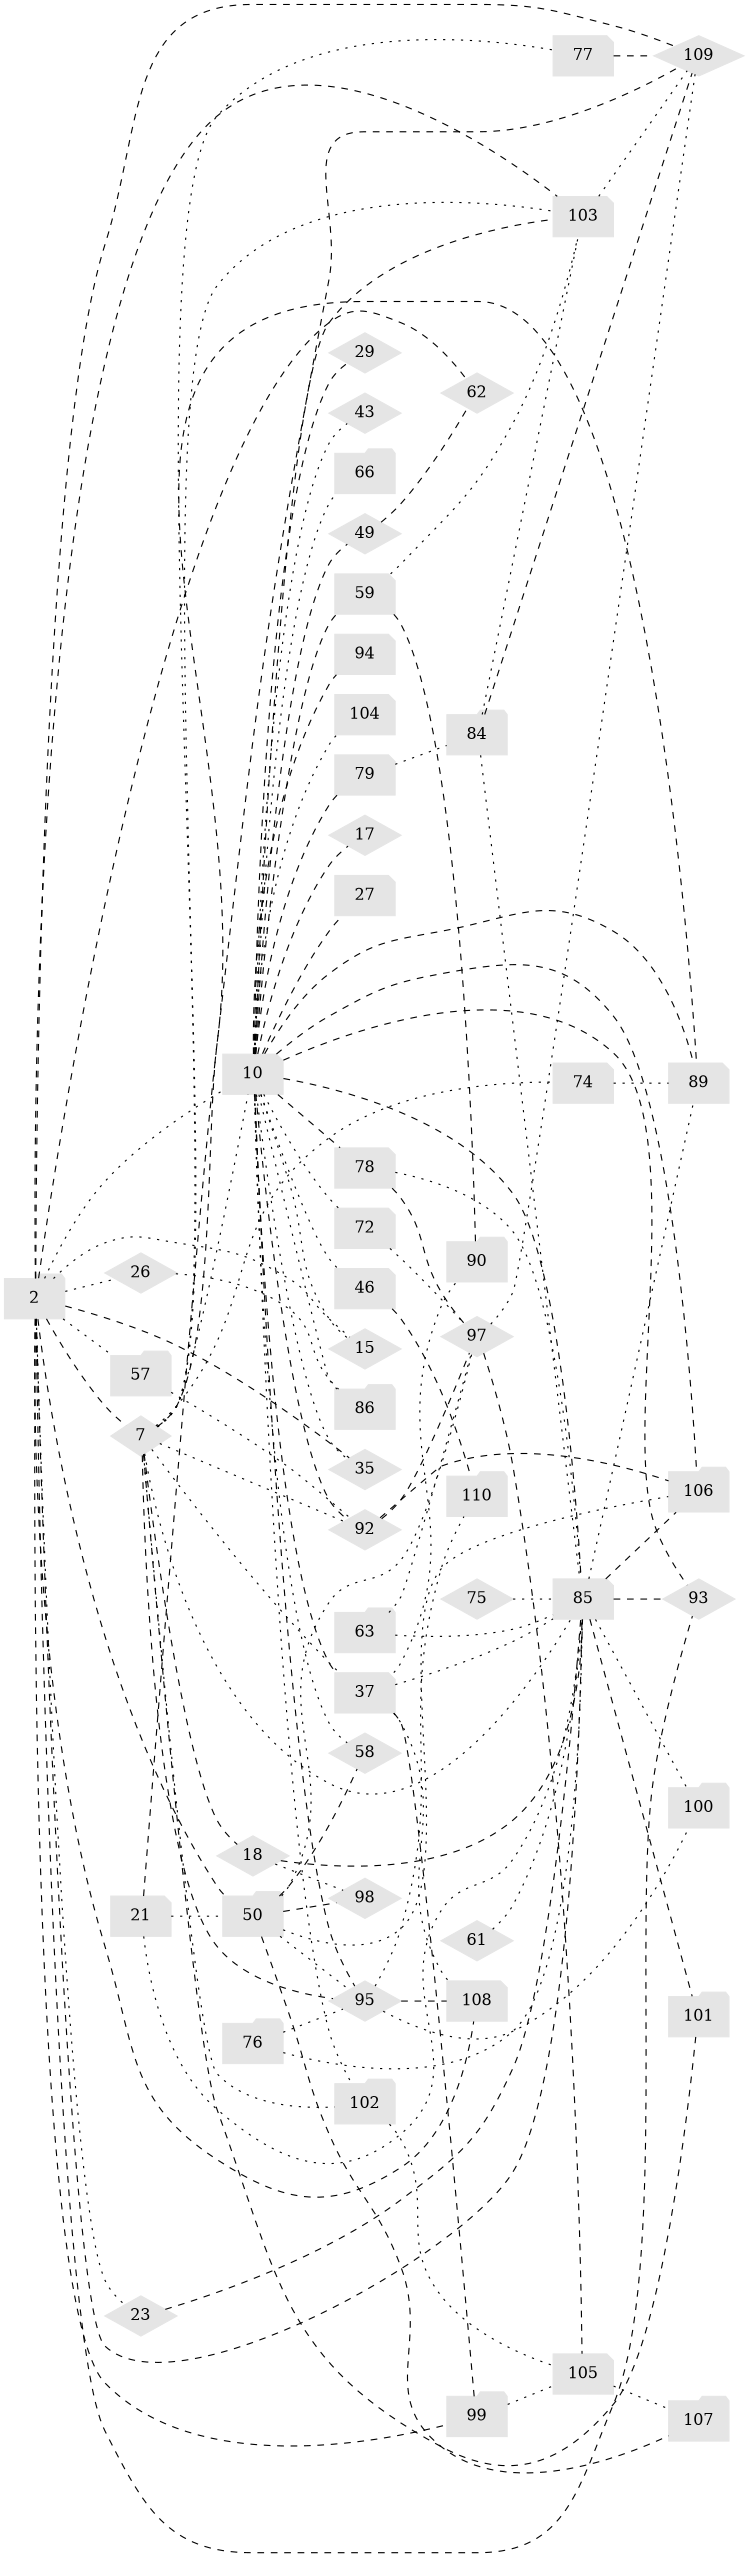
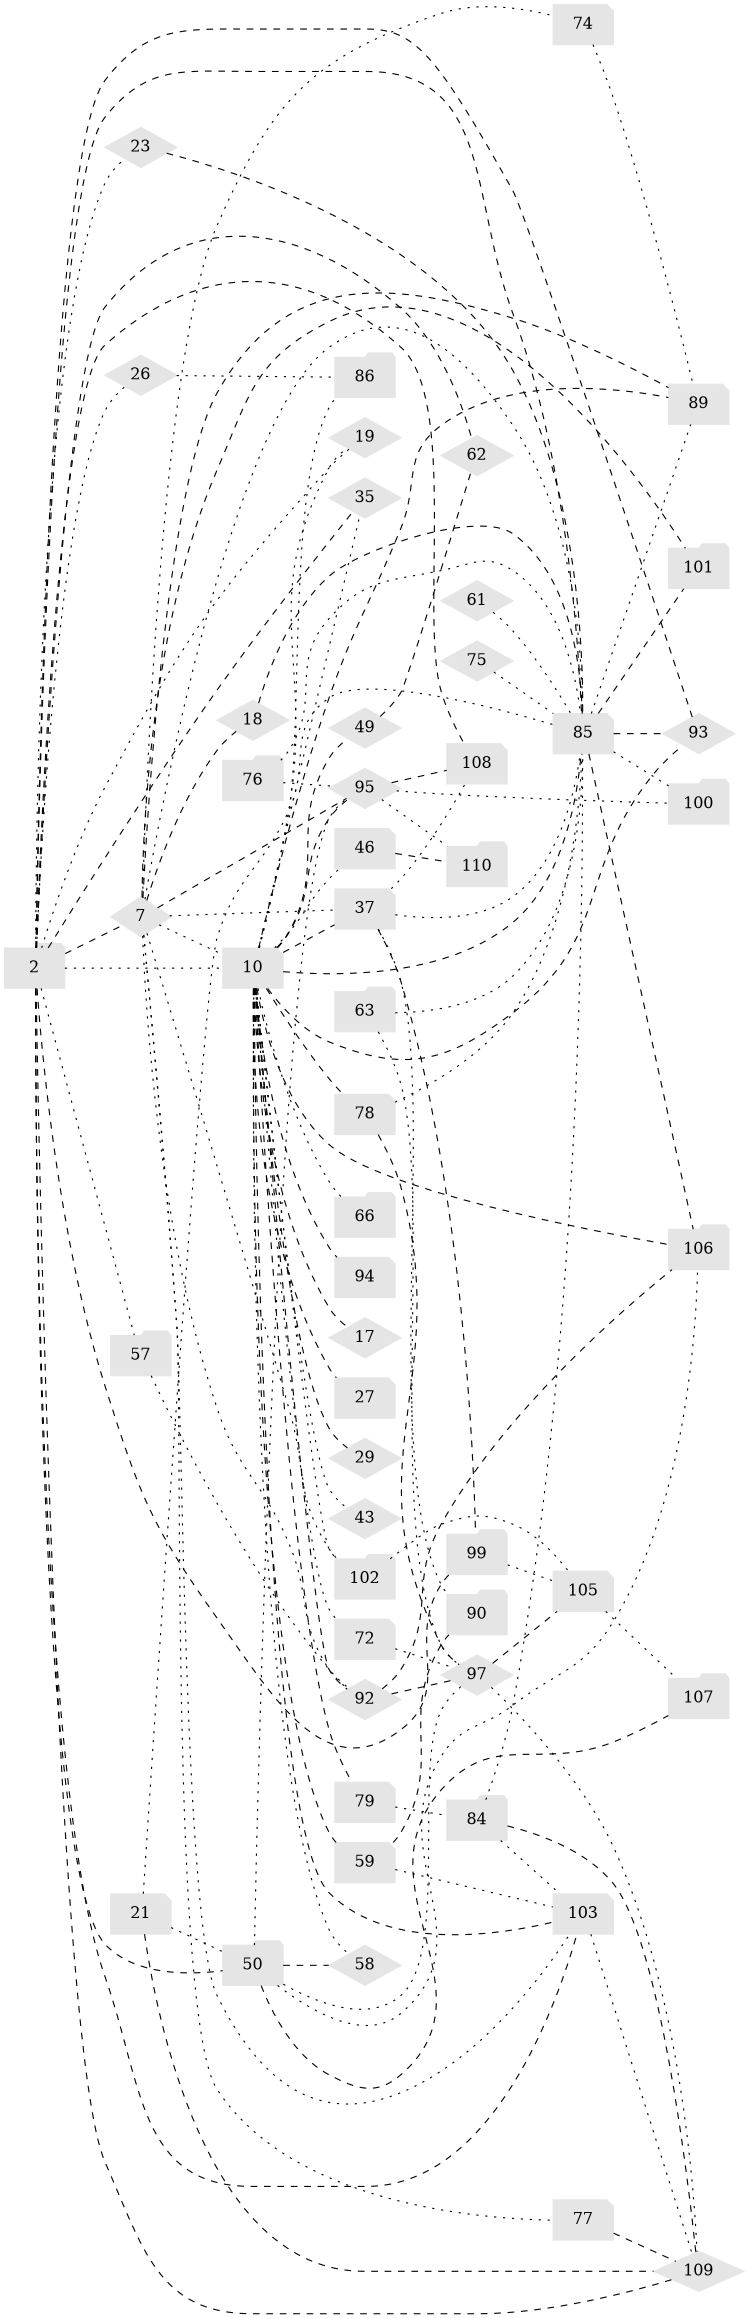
node "104": removed
node "15": label "15" -> "19"
node "98": removed
